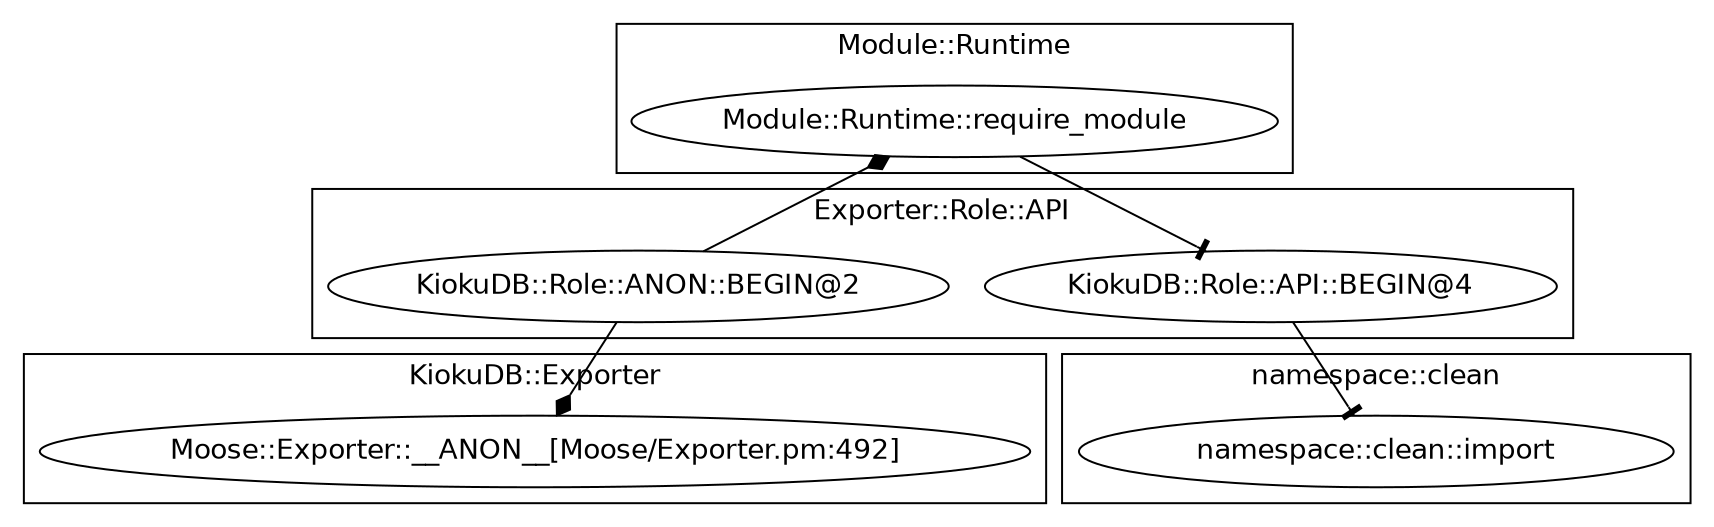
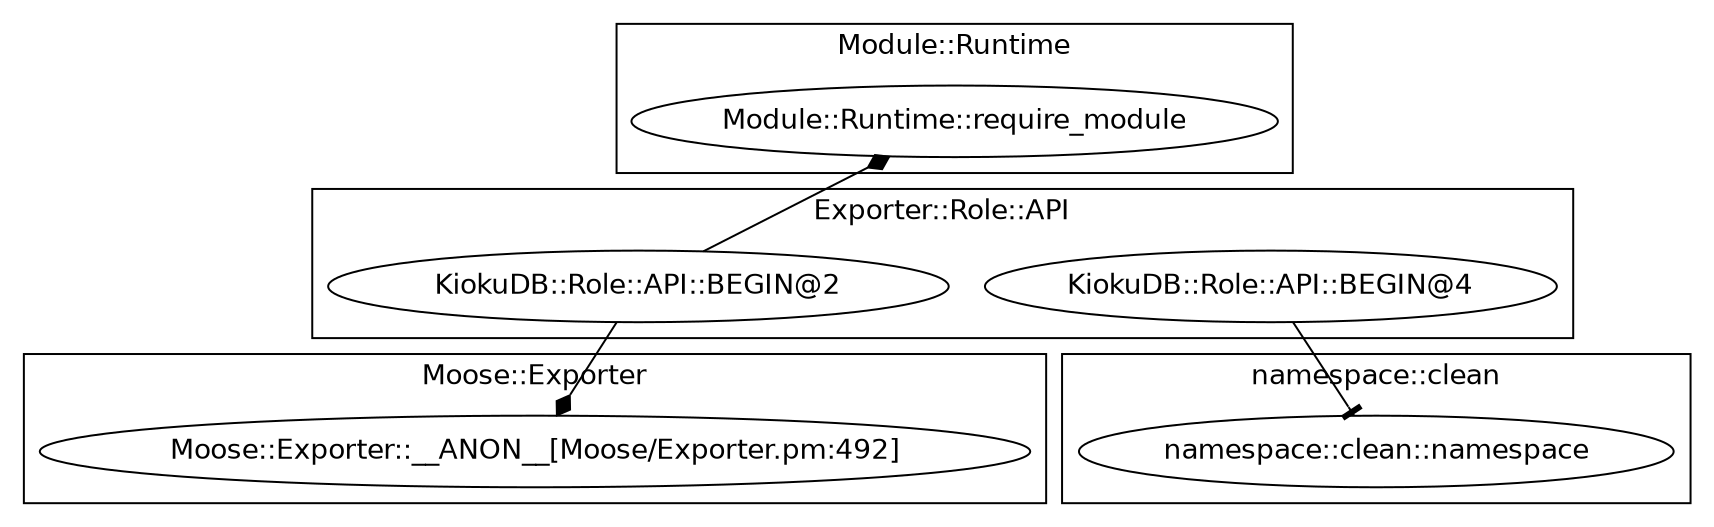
edge "Module::Runtime::require_module" -> "KiokuDB::Role::API::BEGIN@4": removed
node "KiokuDB::Role::ANON::BEGIN@2": label "KiokuDB::Role::ANON::BEGIN@2" -> "KiokuDB::Role::API::BEGIN@2"
cluster "KiokuDB::Exporter": label "KiokuDB::Exporter" -> "Moose::Exporter"
node "namespace::clean::import": label "namespace::clean::import" -> "namespace::clean::namespace"
